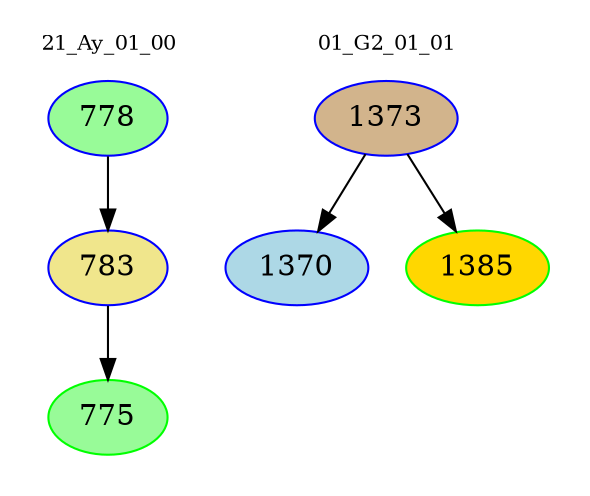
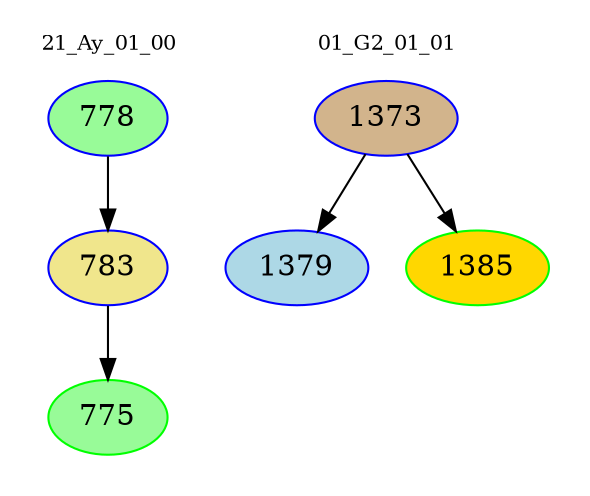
node "1370": label "1370" -> "1379"
